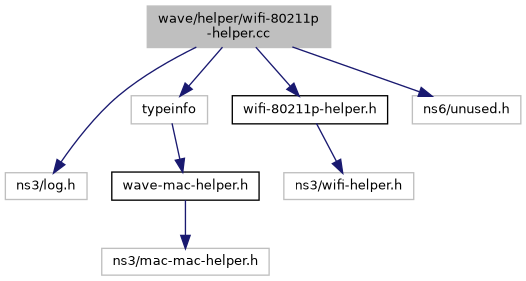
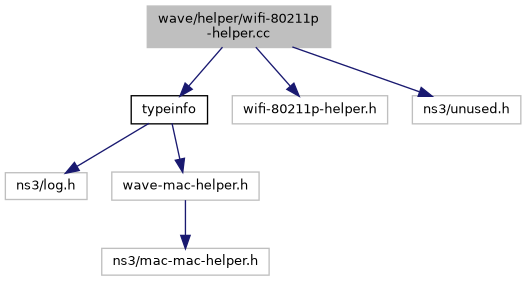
edge "wave/helper/wifi-80211p -helper.cc" -> "ns3/log.h": now "typeinfo" -> "ns3/log.h"
node "typeinfo": color grey75 -> black
node "wifi-80211p-helper.h": color black -> grey75
node "ns6/unused.h": label "ns6/unused.h" -> "ns3/unused.h"
node "wave-mac-helper.h": color black -> grey75
node "ns3/wifi-helper.h": removed
